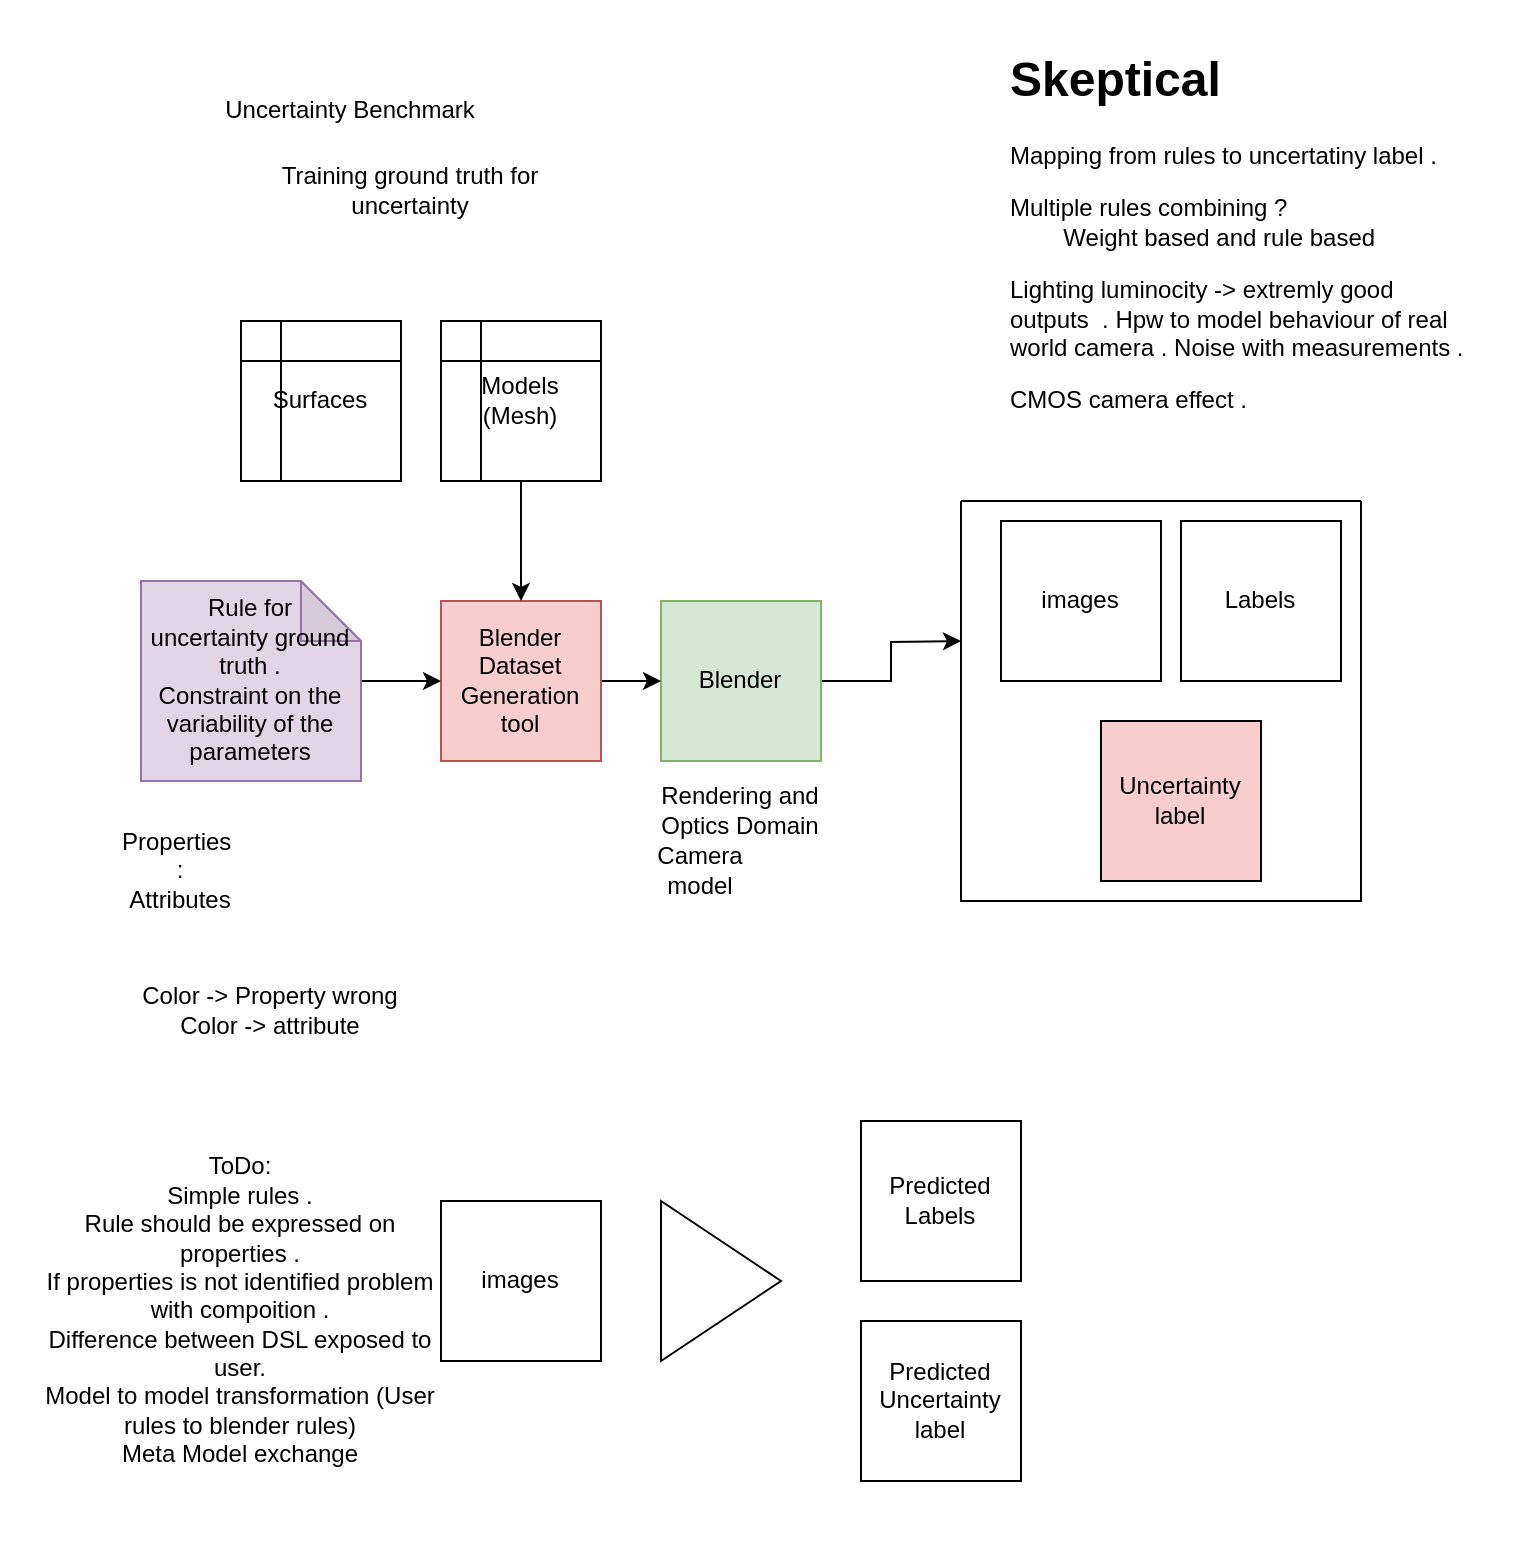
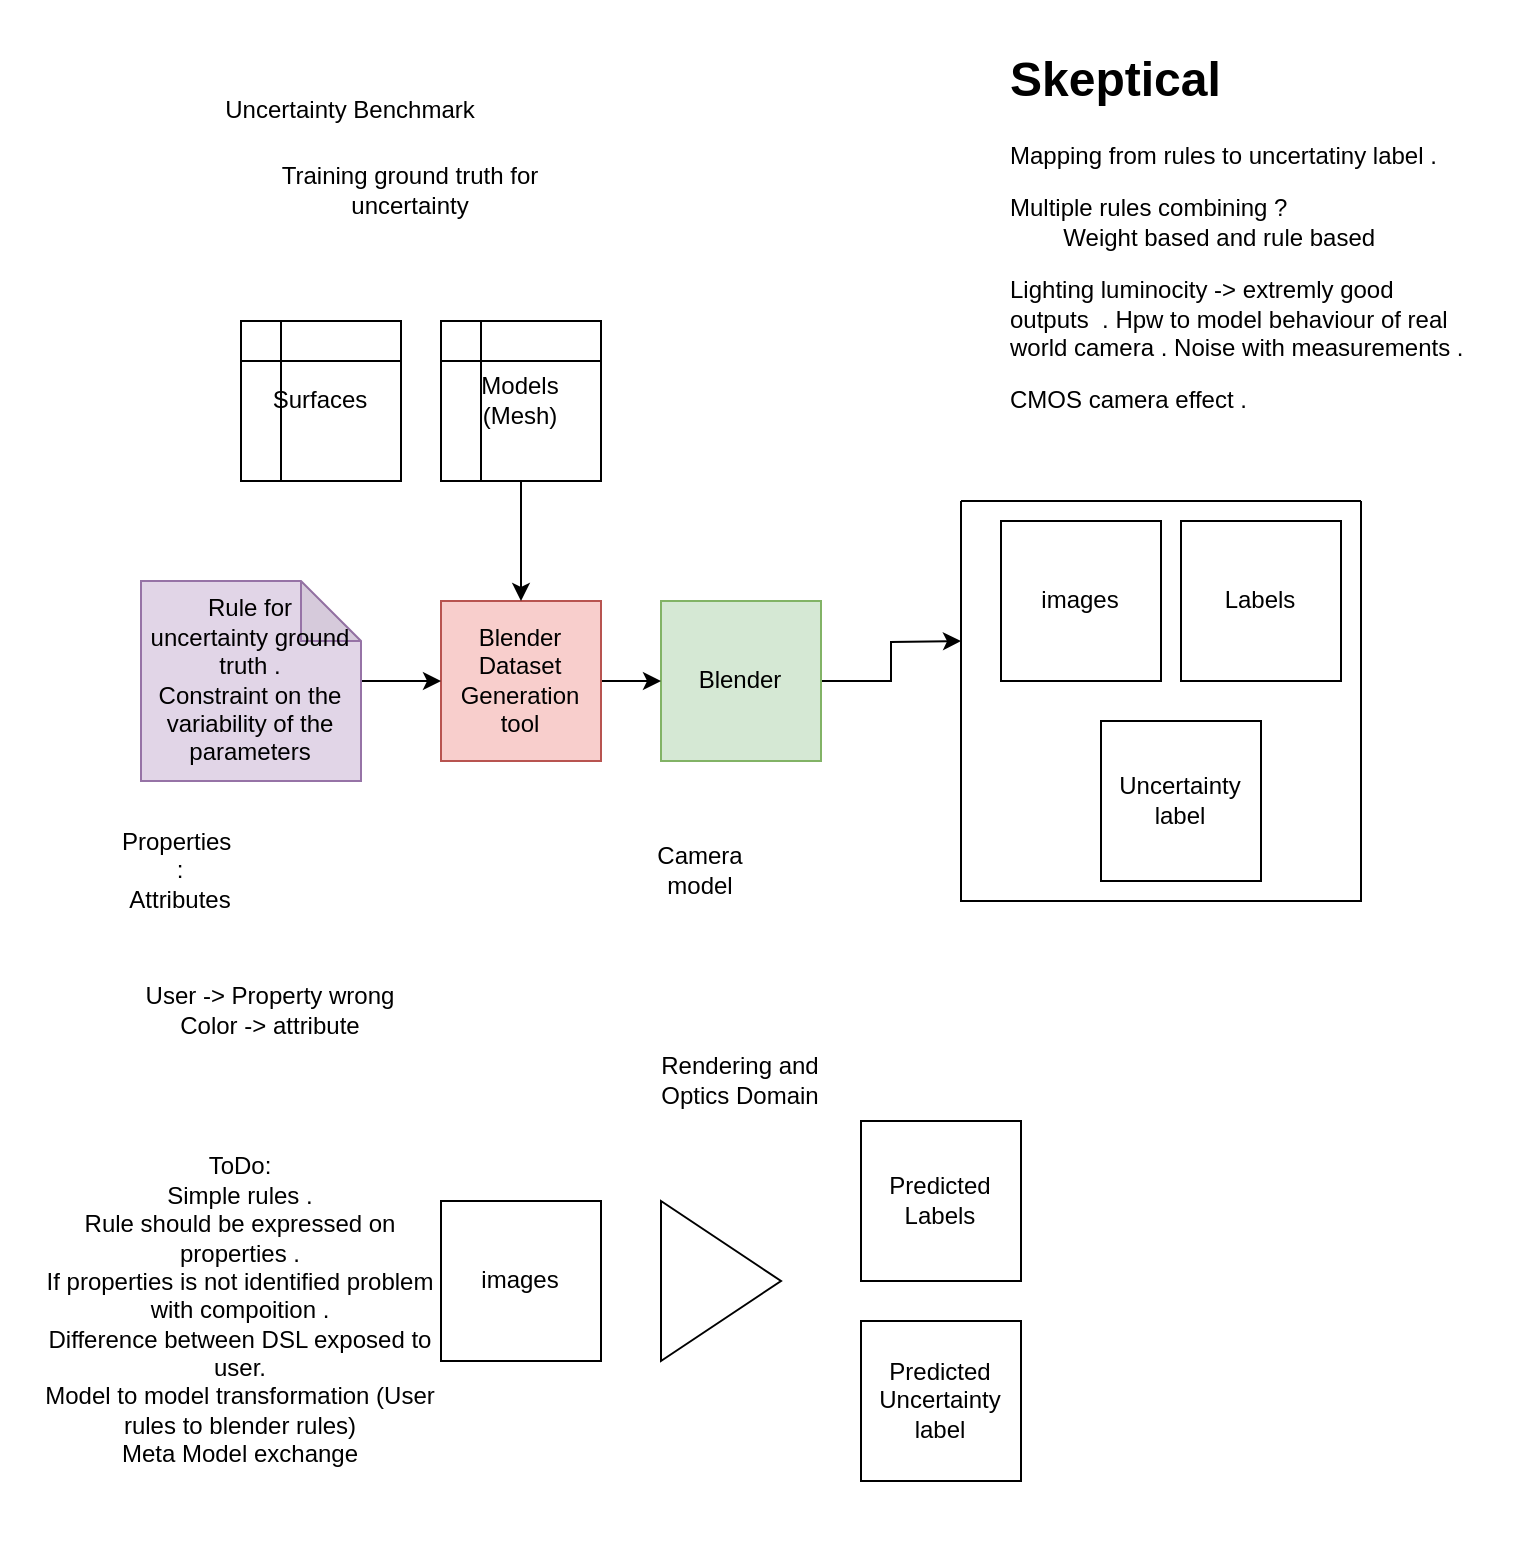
node "Uncertainty label": fillcolor #f8cecc -> #ffffff
node "Rendering and Optics Domain": moved (741, 811) -> (741, 1081)
node "Color -> Property wrong Color -> attribute": label "Color -> Property wrong Color -> attribute" -> "User -> Property wrong Color -> attribute"
